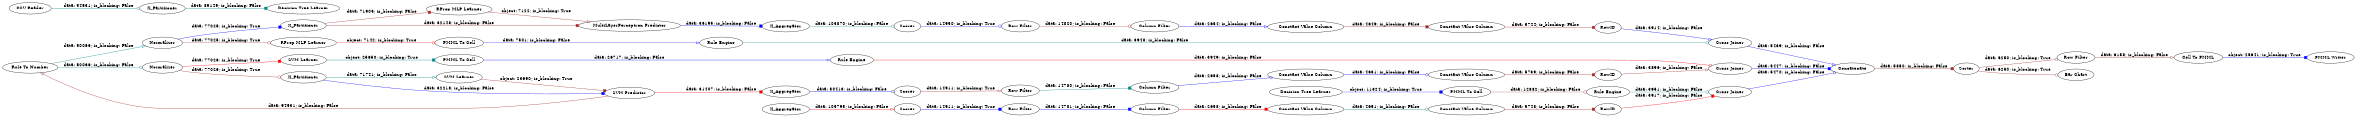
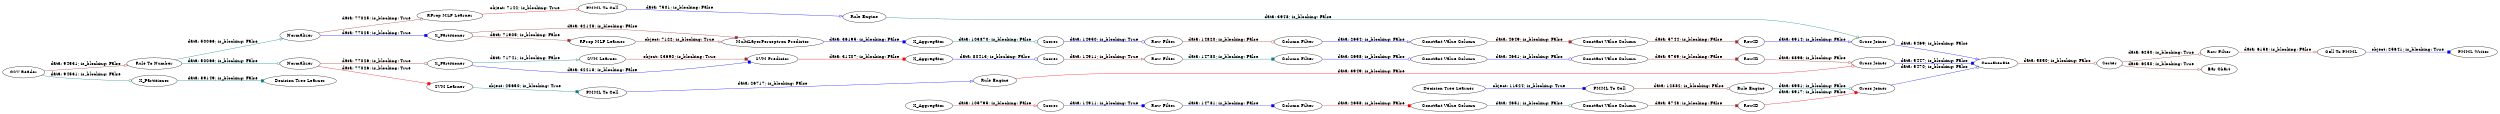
edge "Concatenate" -> "Sorter": arrowhead box -> odot
edge "Sorter" -> "Bar Chart": arrowhead odot -> onormal
edge "SVM Predictor" -> "Rule To Number": now "CSV Reader" -> "Rule To Number"
